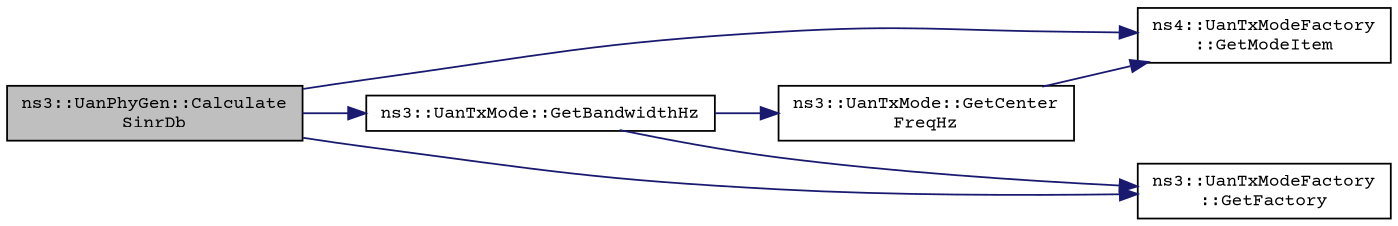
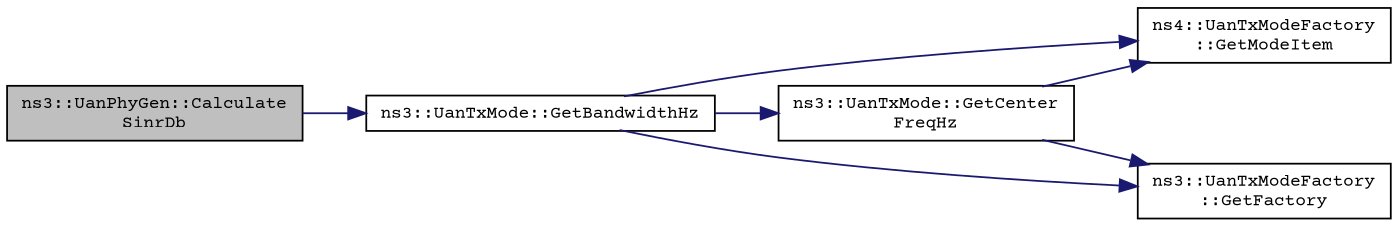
edge "ns3::UanPhyGen::Calculate SinrDb" -> "ns4::UanTxModeFactory ::GetModeItem": now "ns3::UanTxMode::GetBandwidthHz" -> "ns4::UanTxModeFactory ::GetModeItem"
edge "ns3::UanPhyGen::Calculate SinrDb" -> "ns3::UanTxModeFactory ::GetFactory": now "ns3::UanTxMode::GetCenter FreqHz" -> "ns3::UanTxModeFactory ::GetFactory"
